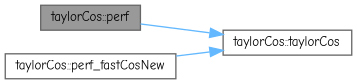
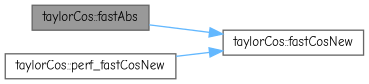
node "taylorCos::perf": label "taylorCos::perf" -> "taylorCos::fastAbs"
node "taylorCos::taylorCos": label "taylorCos::taylorCos" -> "taylorCos::fastCosNew"
